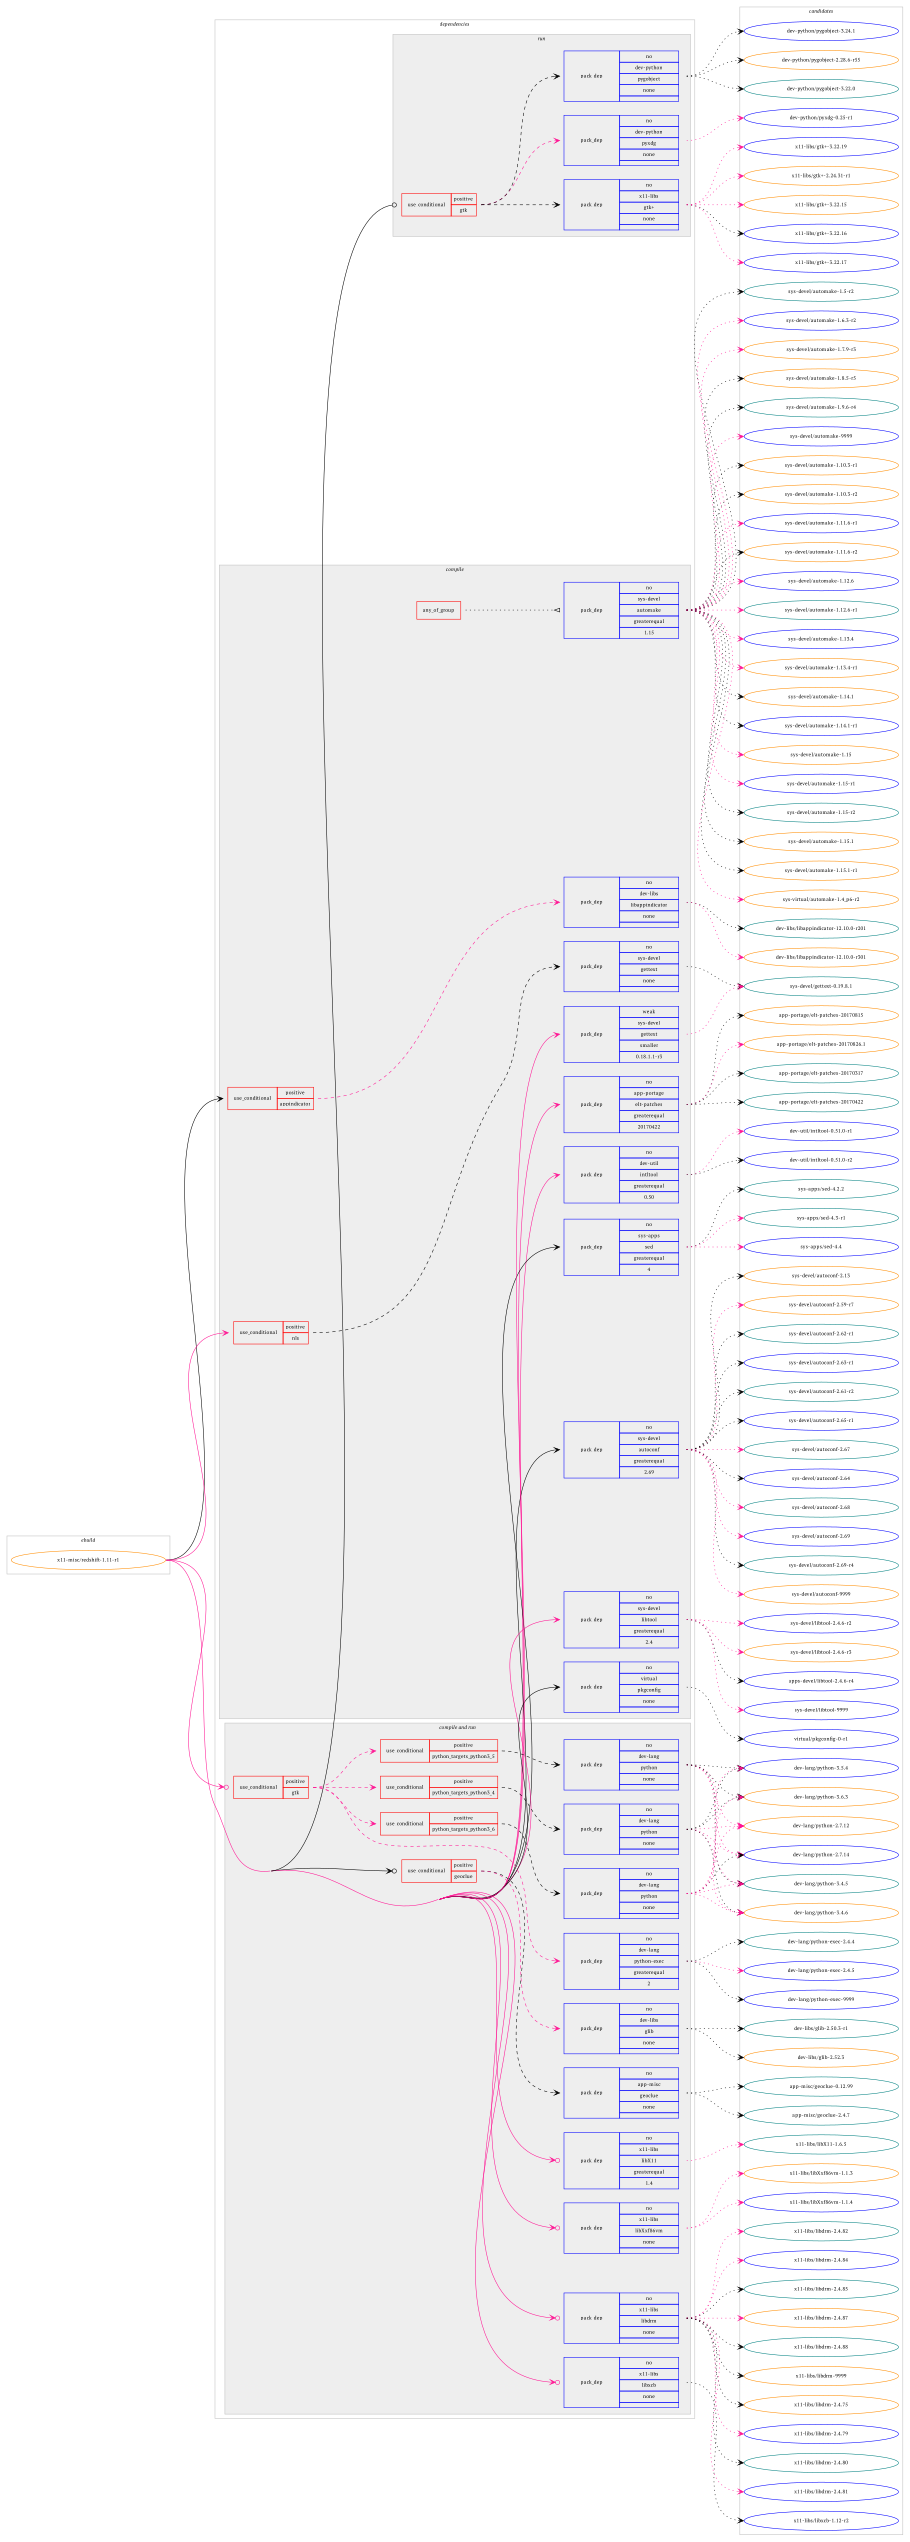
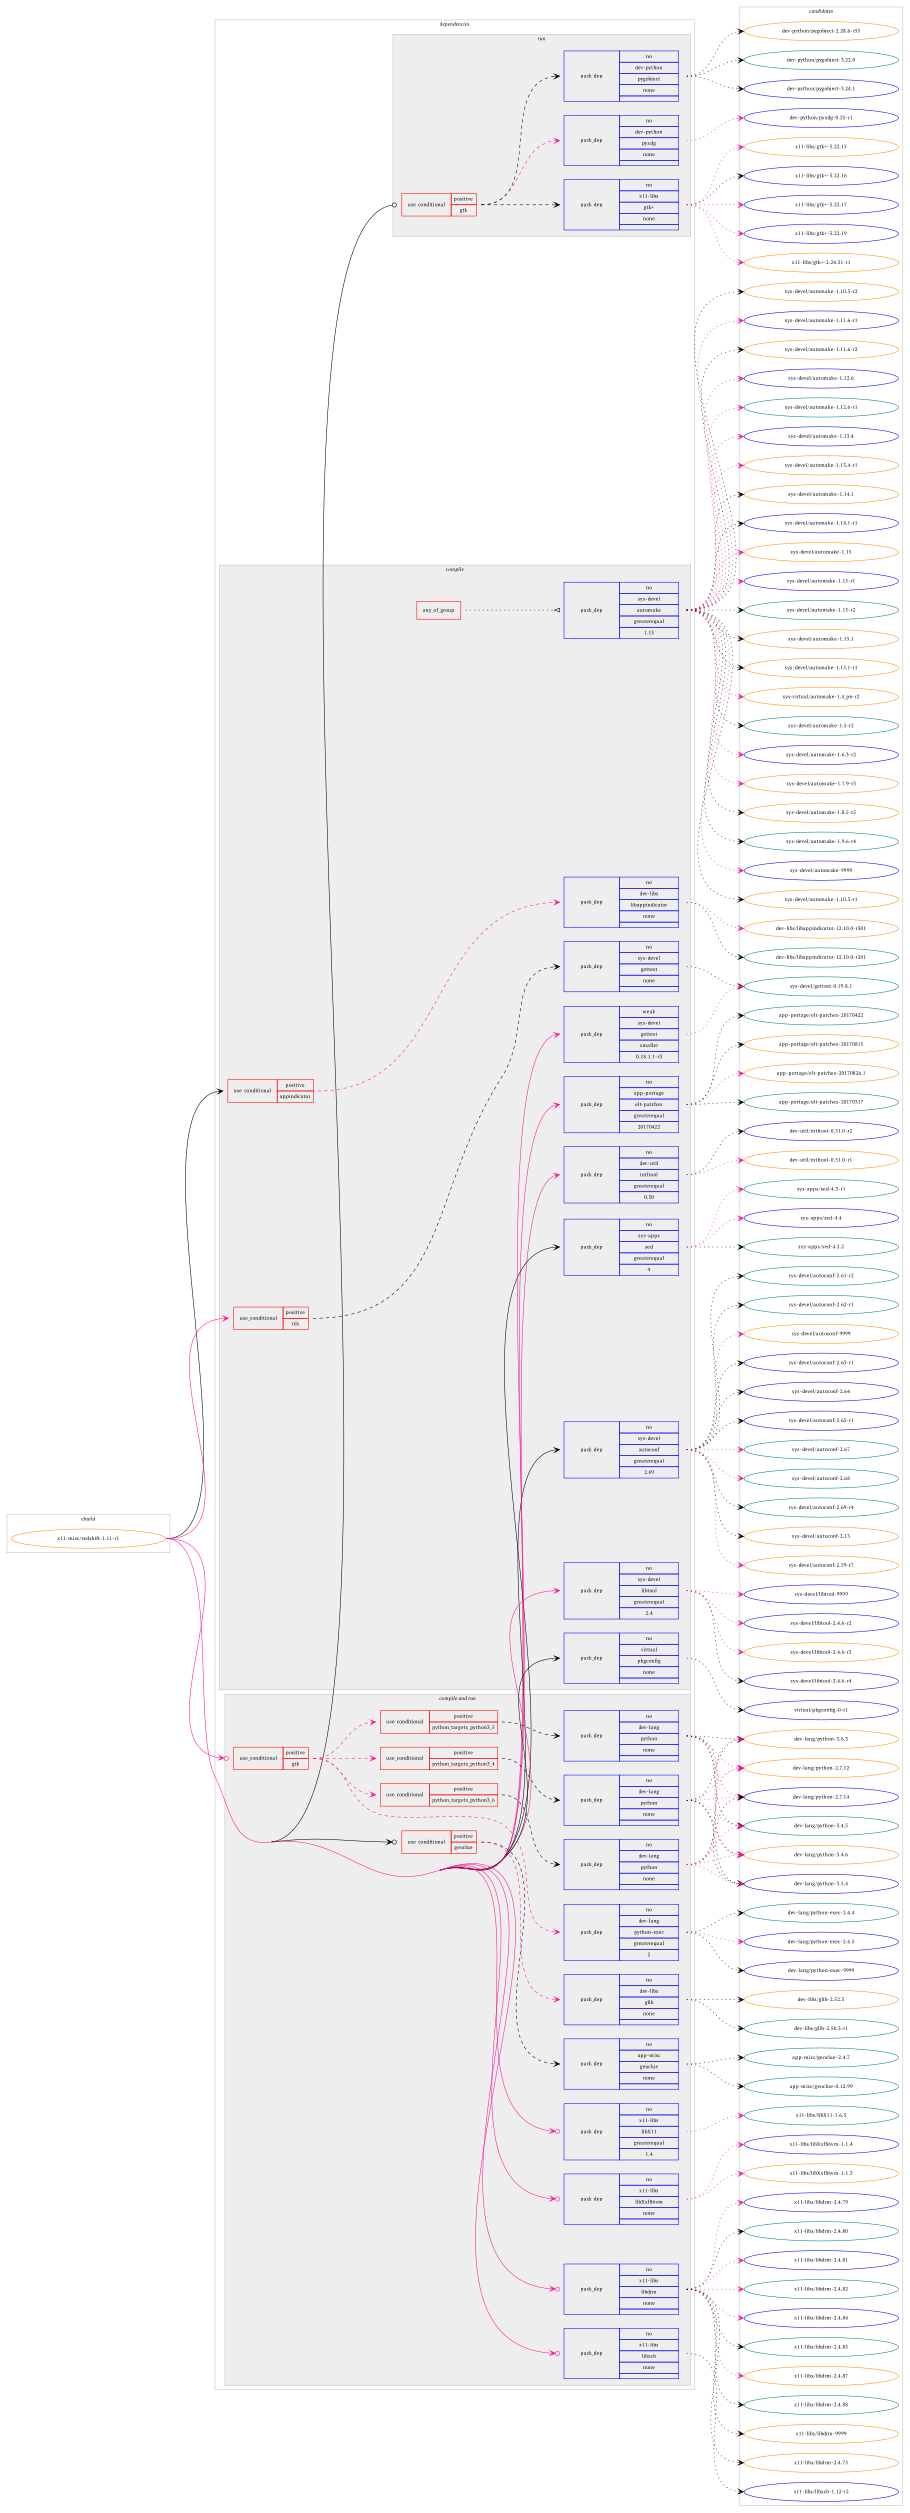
node "dev-util/intltool-0.51.0-r1": color blue -> darkorange
node "sys-devel/autoconf-2.69": removed
node "apps-devel/libtool-2.4.6-r4": label "apps-devel/libtool-2.4.6-r4" -> "sys-devel/libtool-2.4.6-r4"
